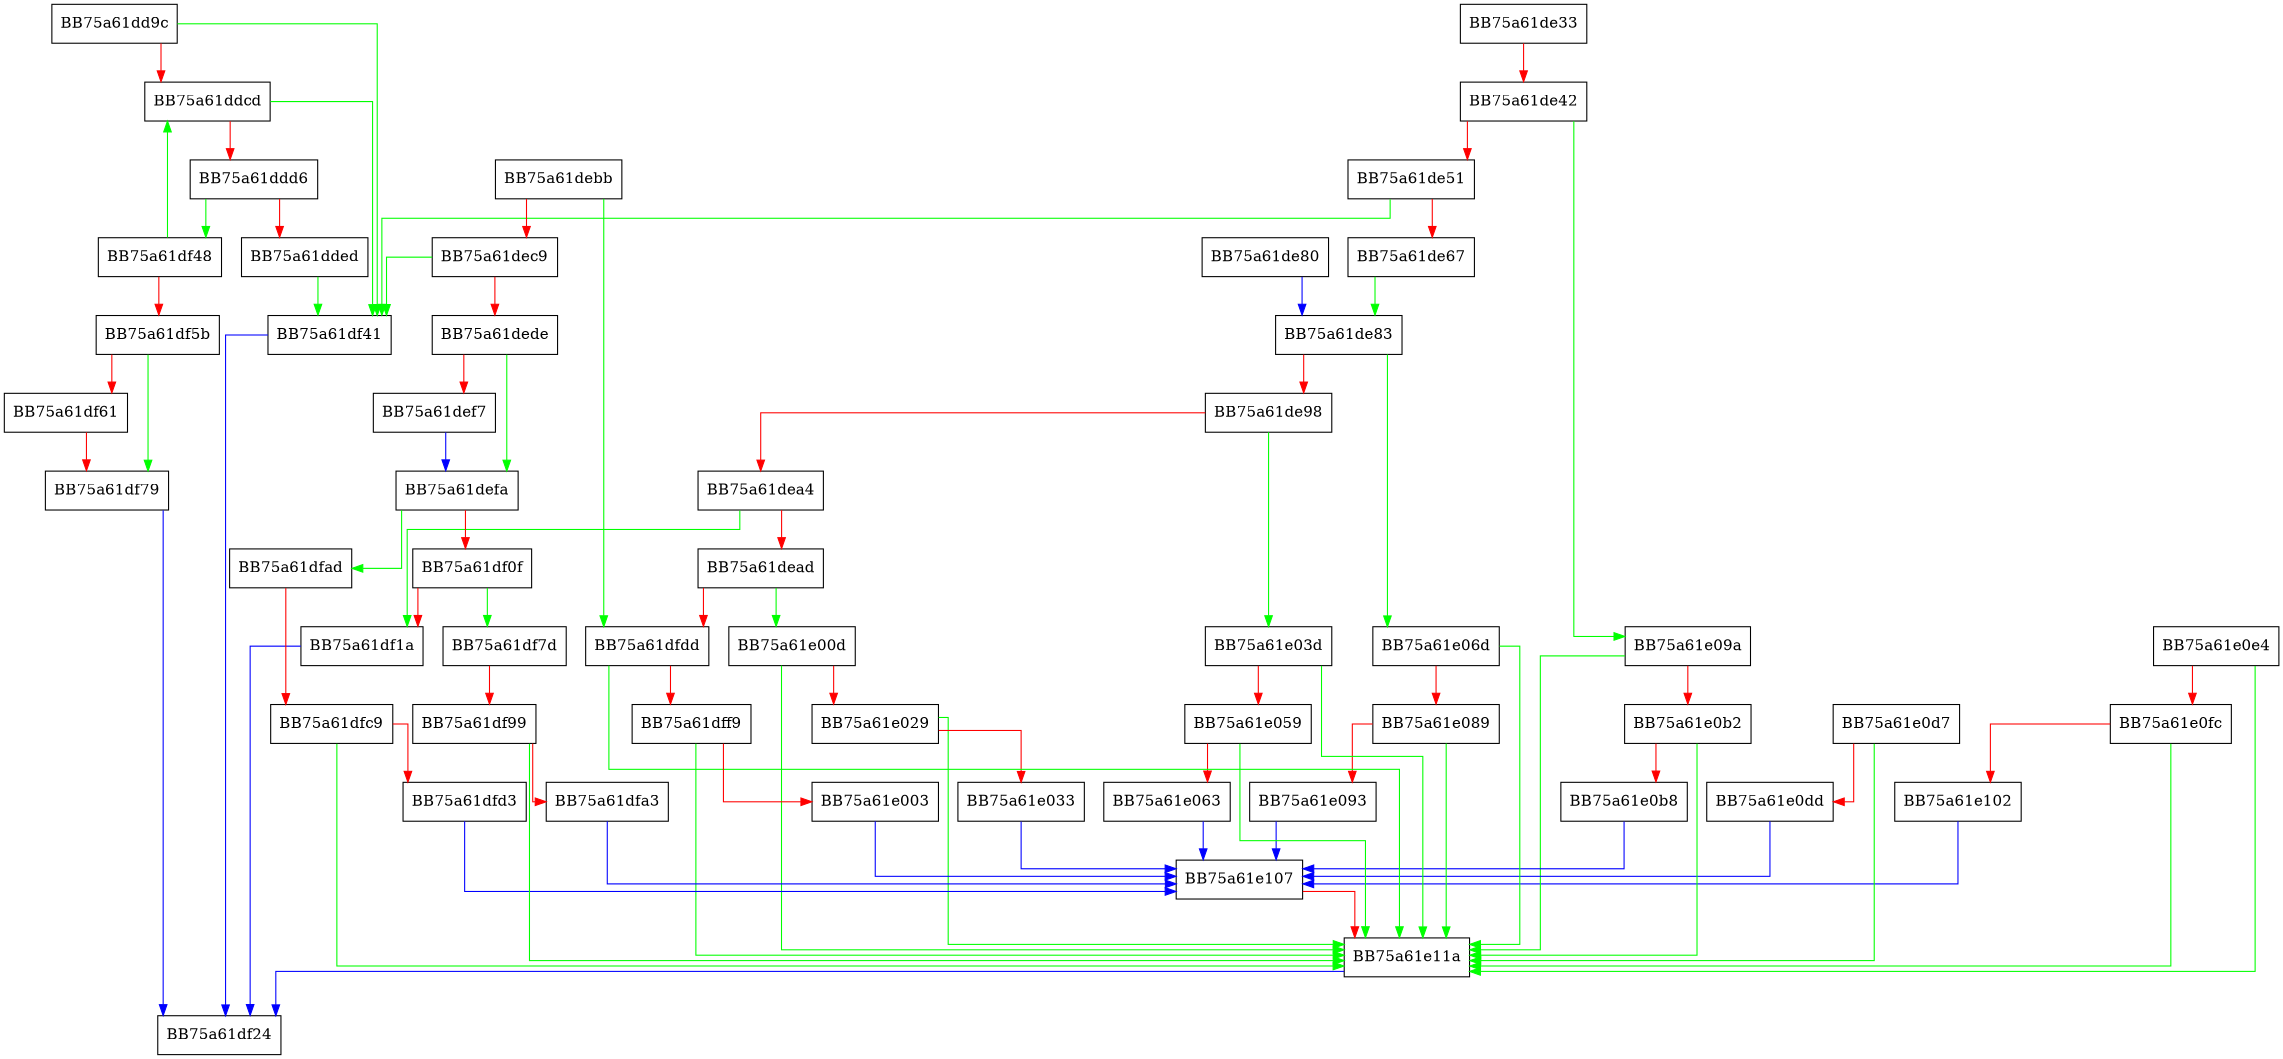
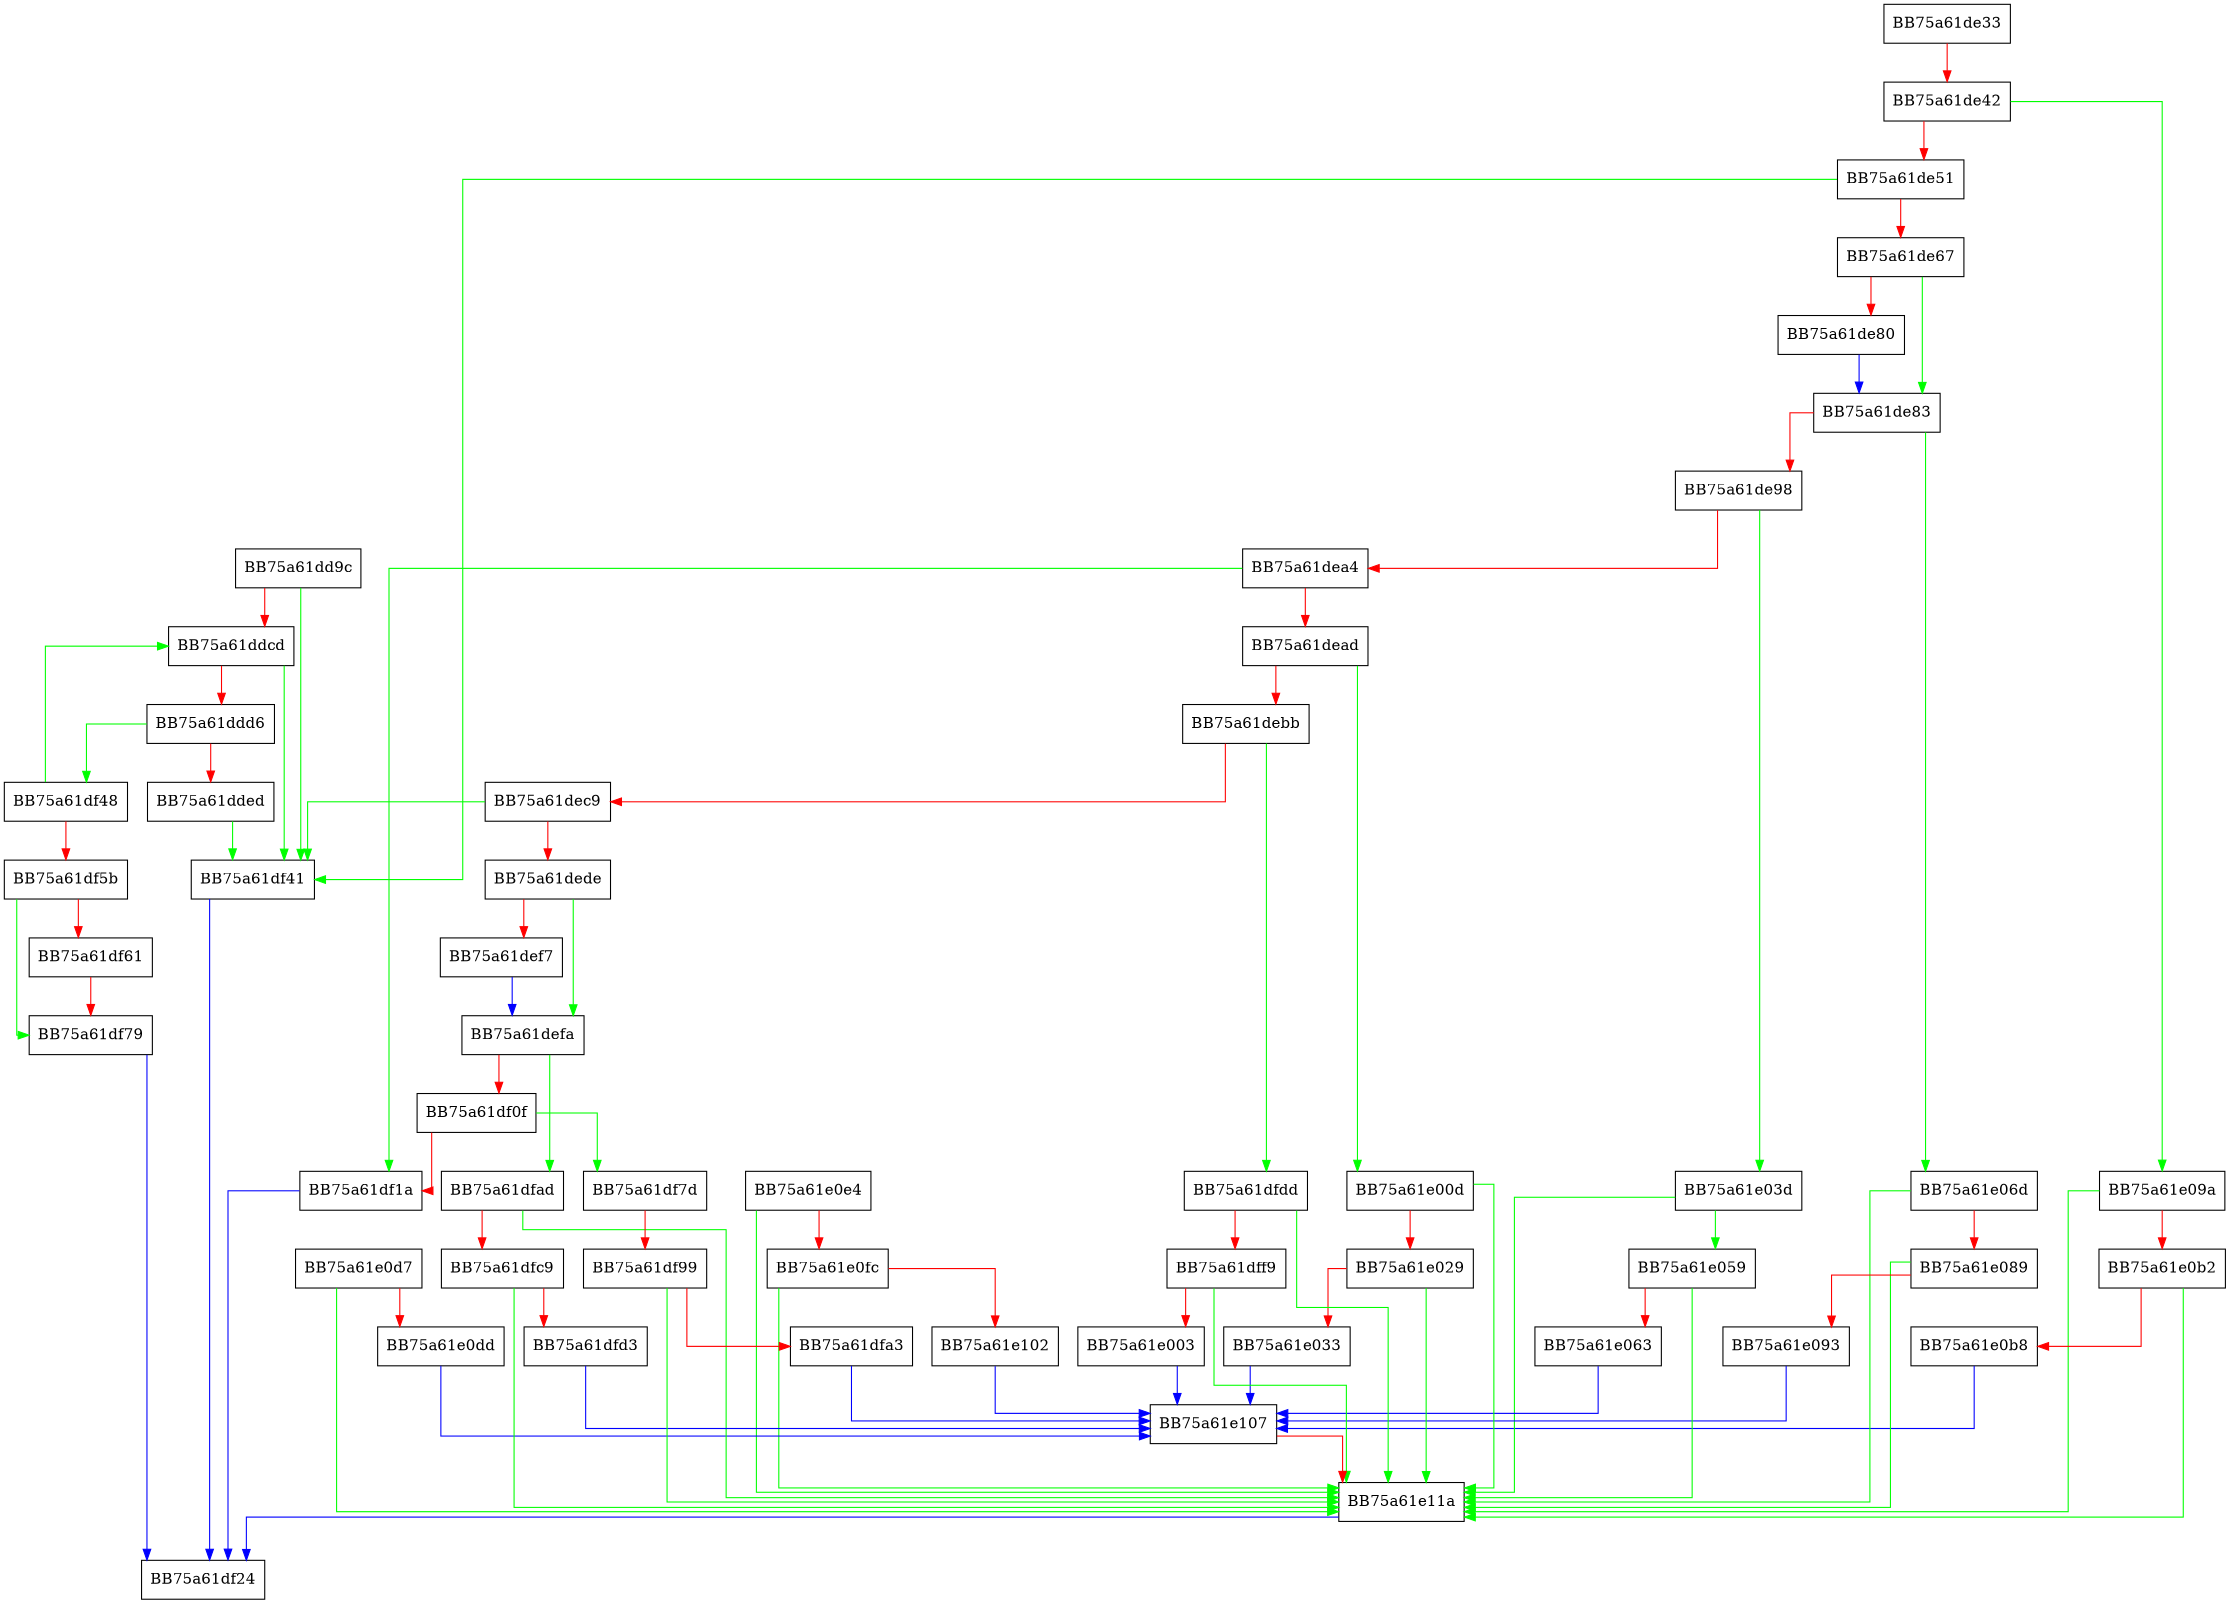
edge "BB75a61de67" -> "BB75a61de80": added
edge "BB75a61dead" -> "BB75a61dfdd": now "BB75a61dead" -> "BB75a61debb"
edge "BB75a61e03d" -> "BB75a61e059": color red -> green
edge "BB75a61dfad" -> "BB75a61e11a": added
